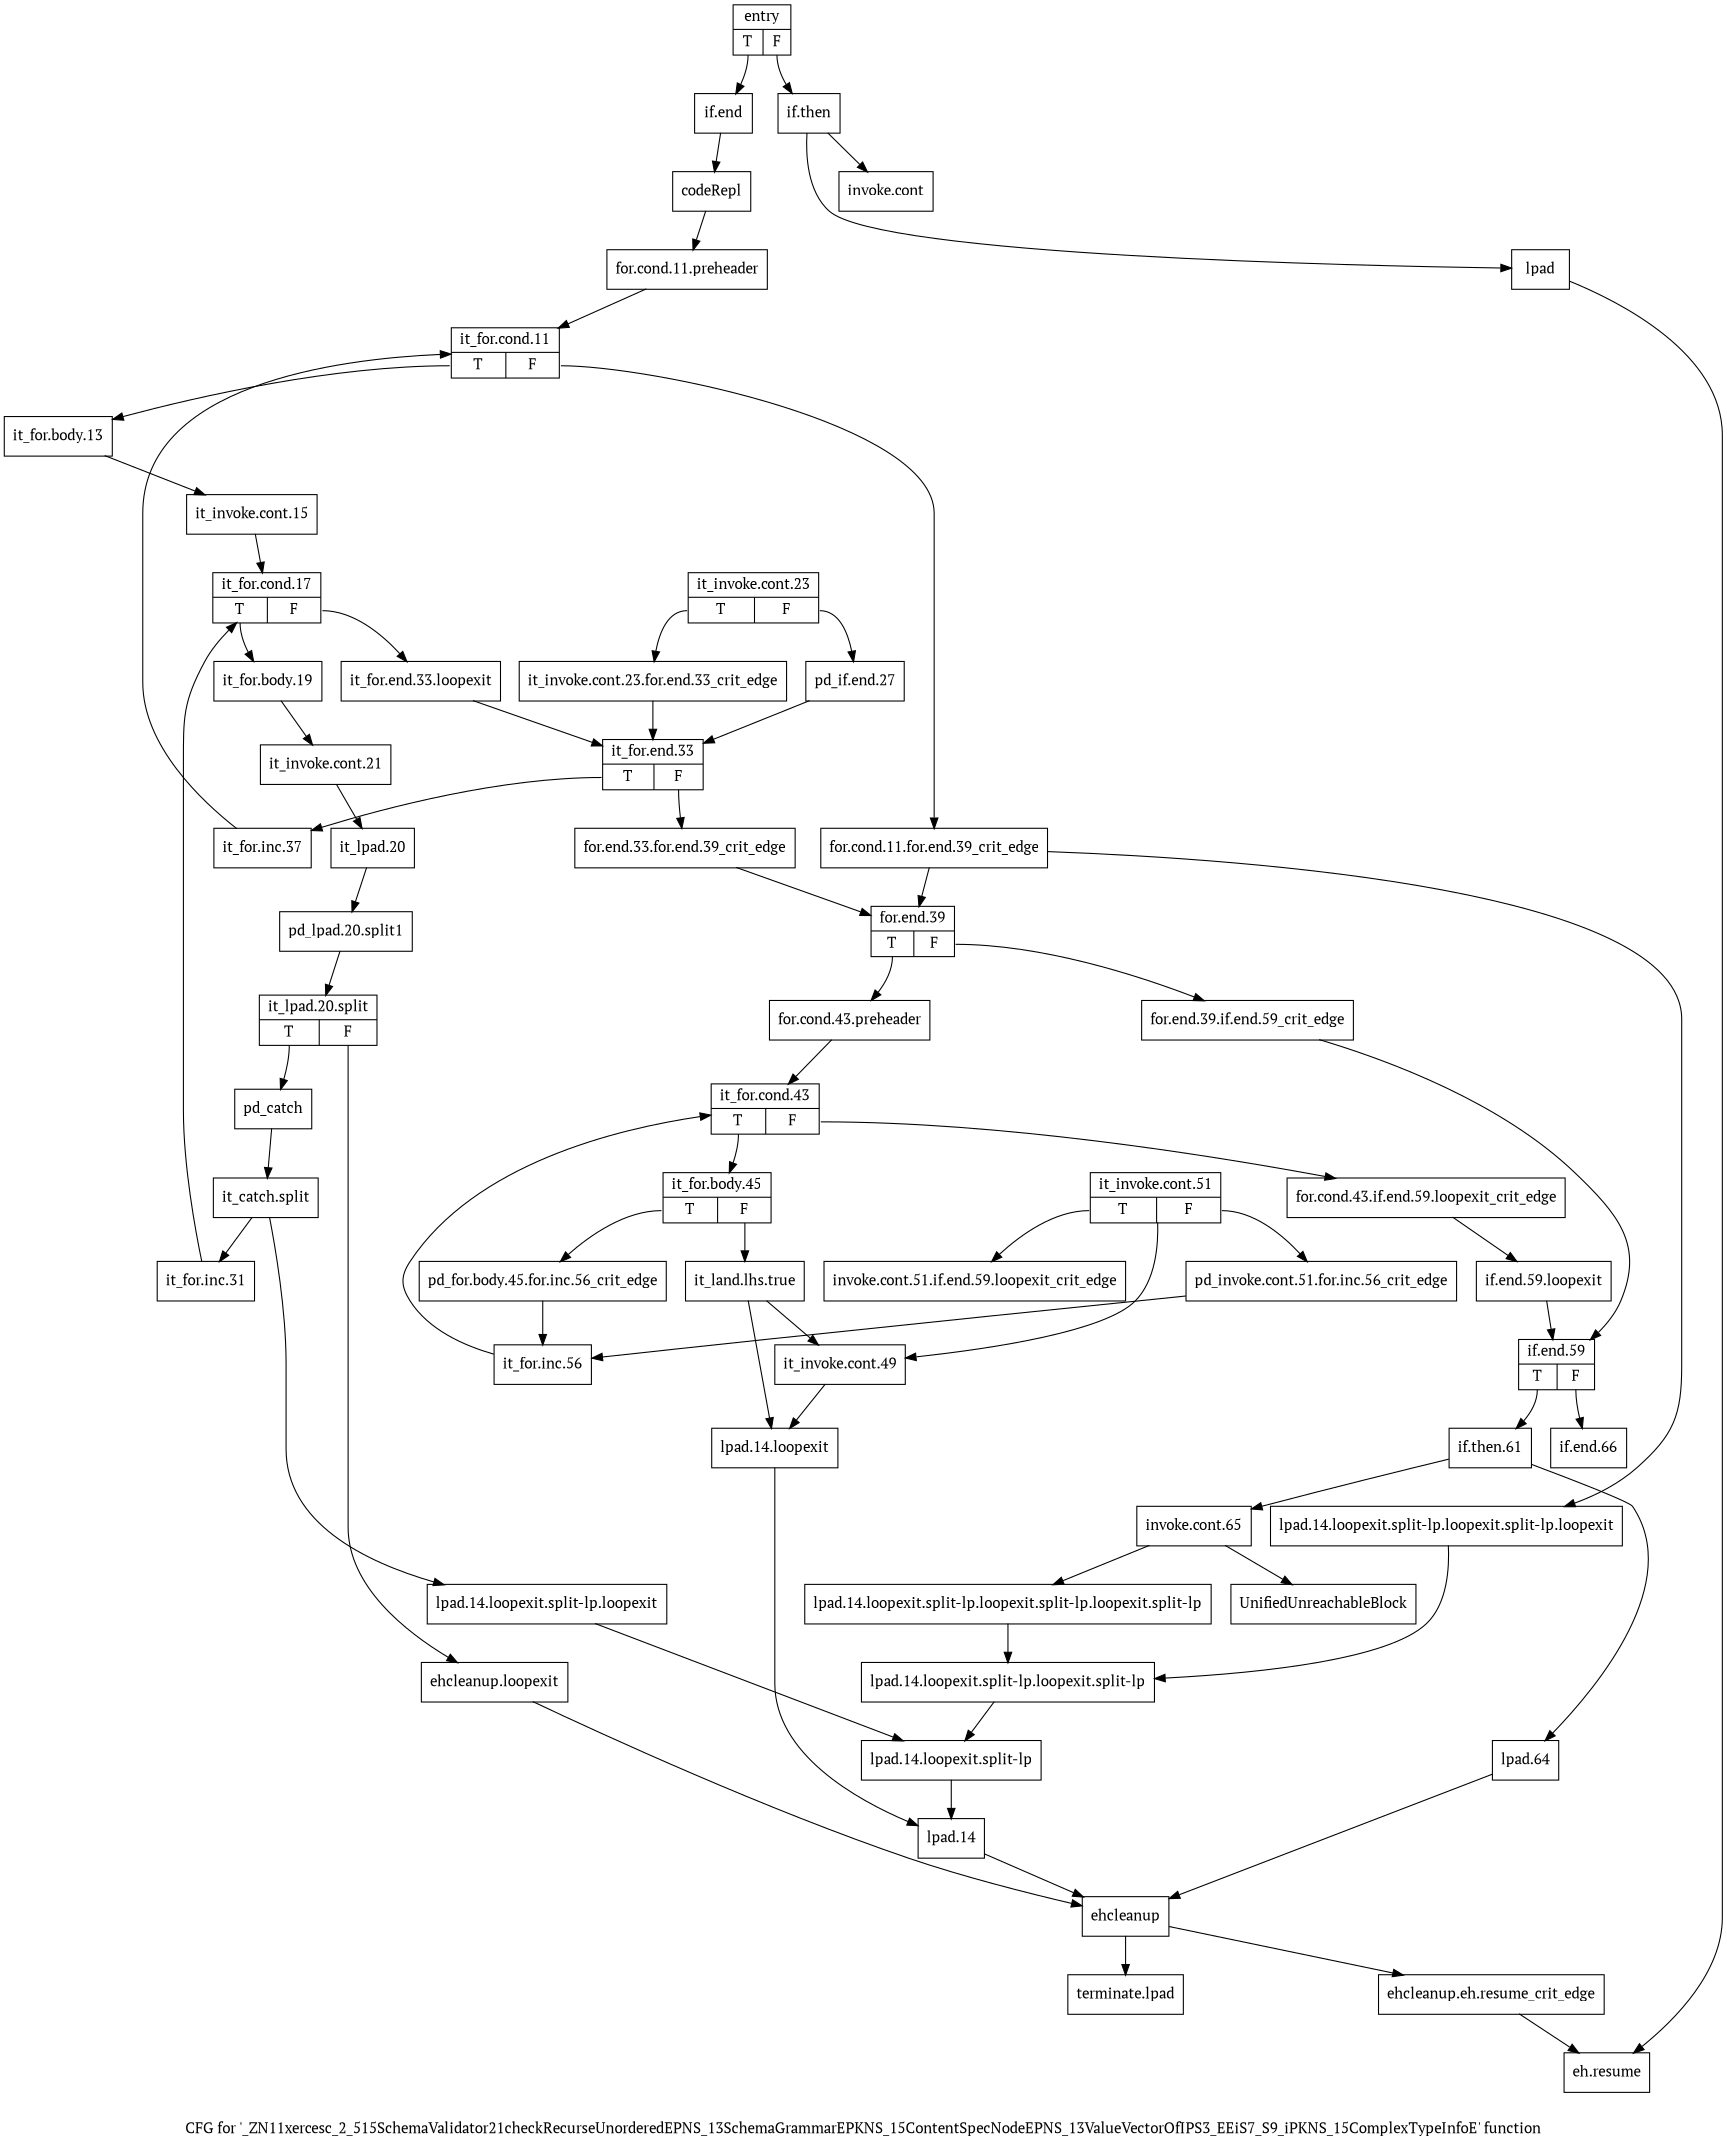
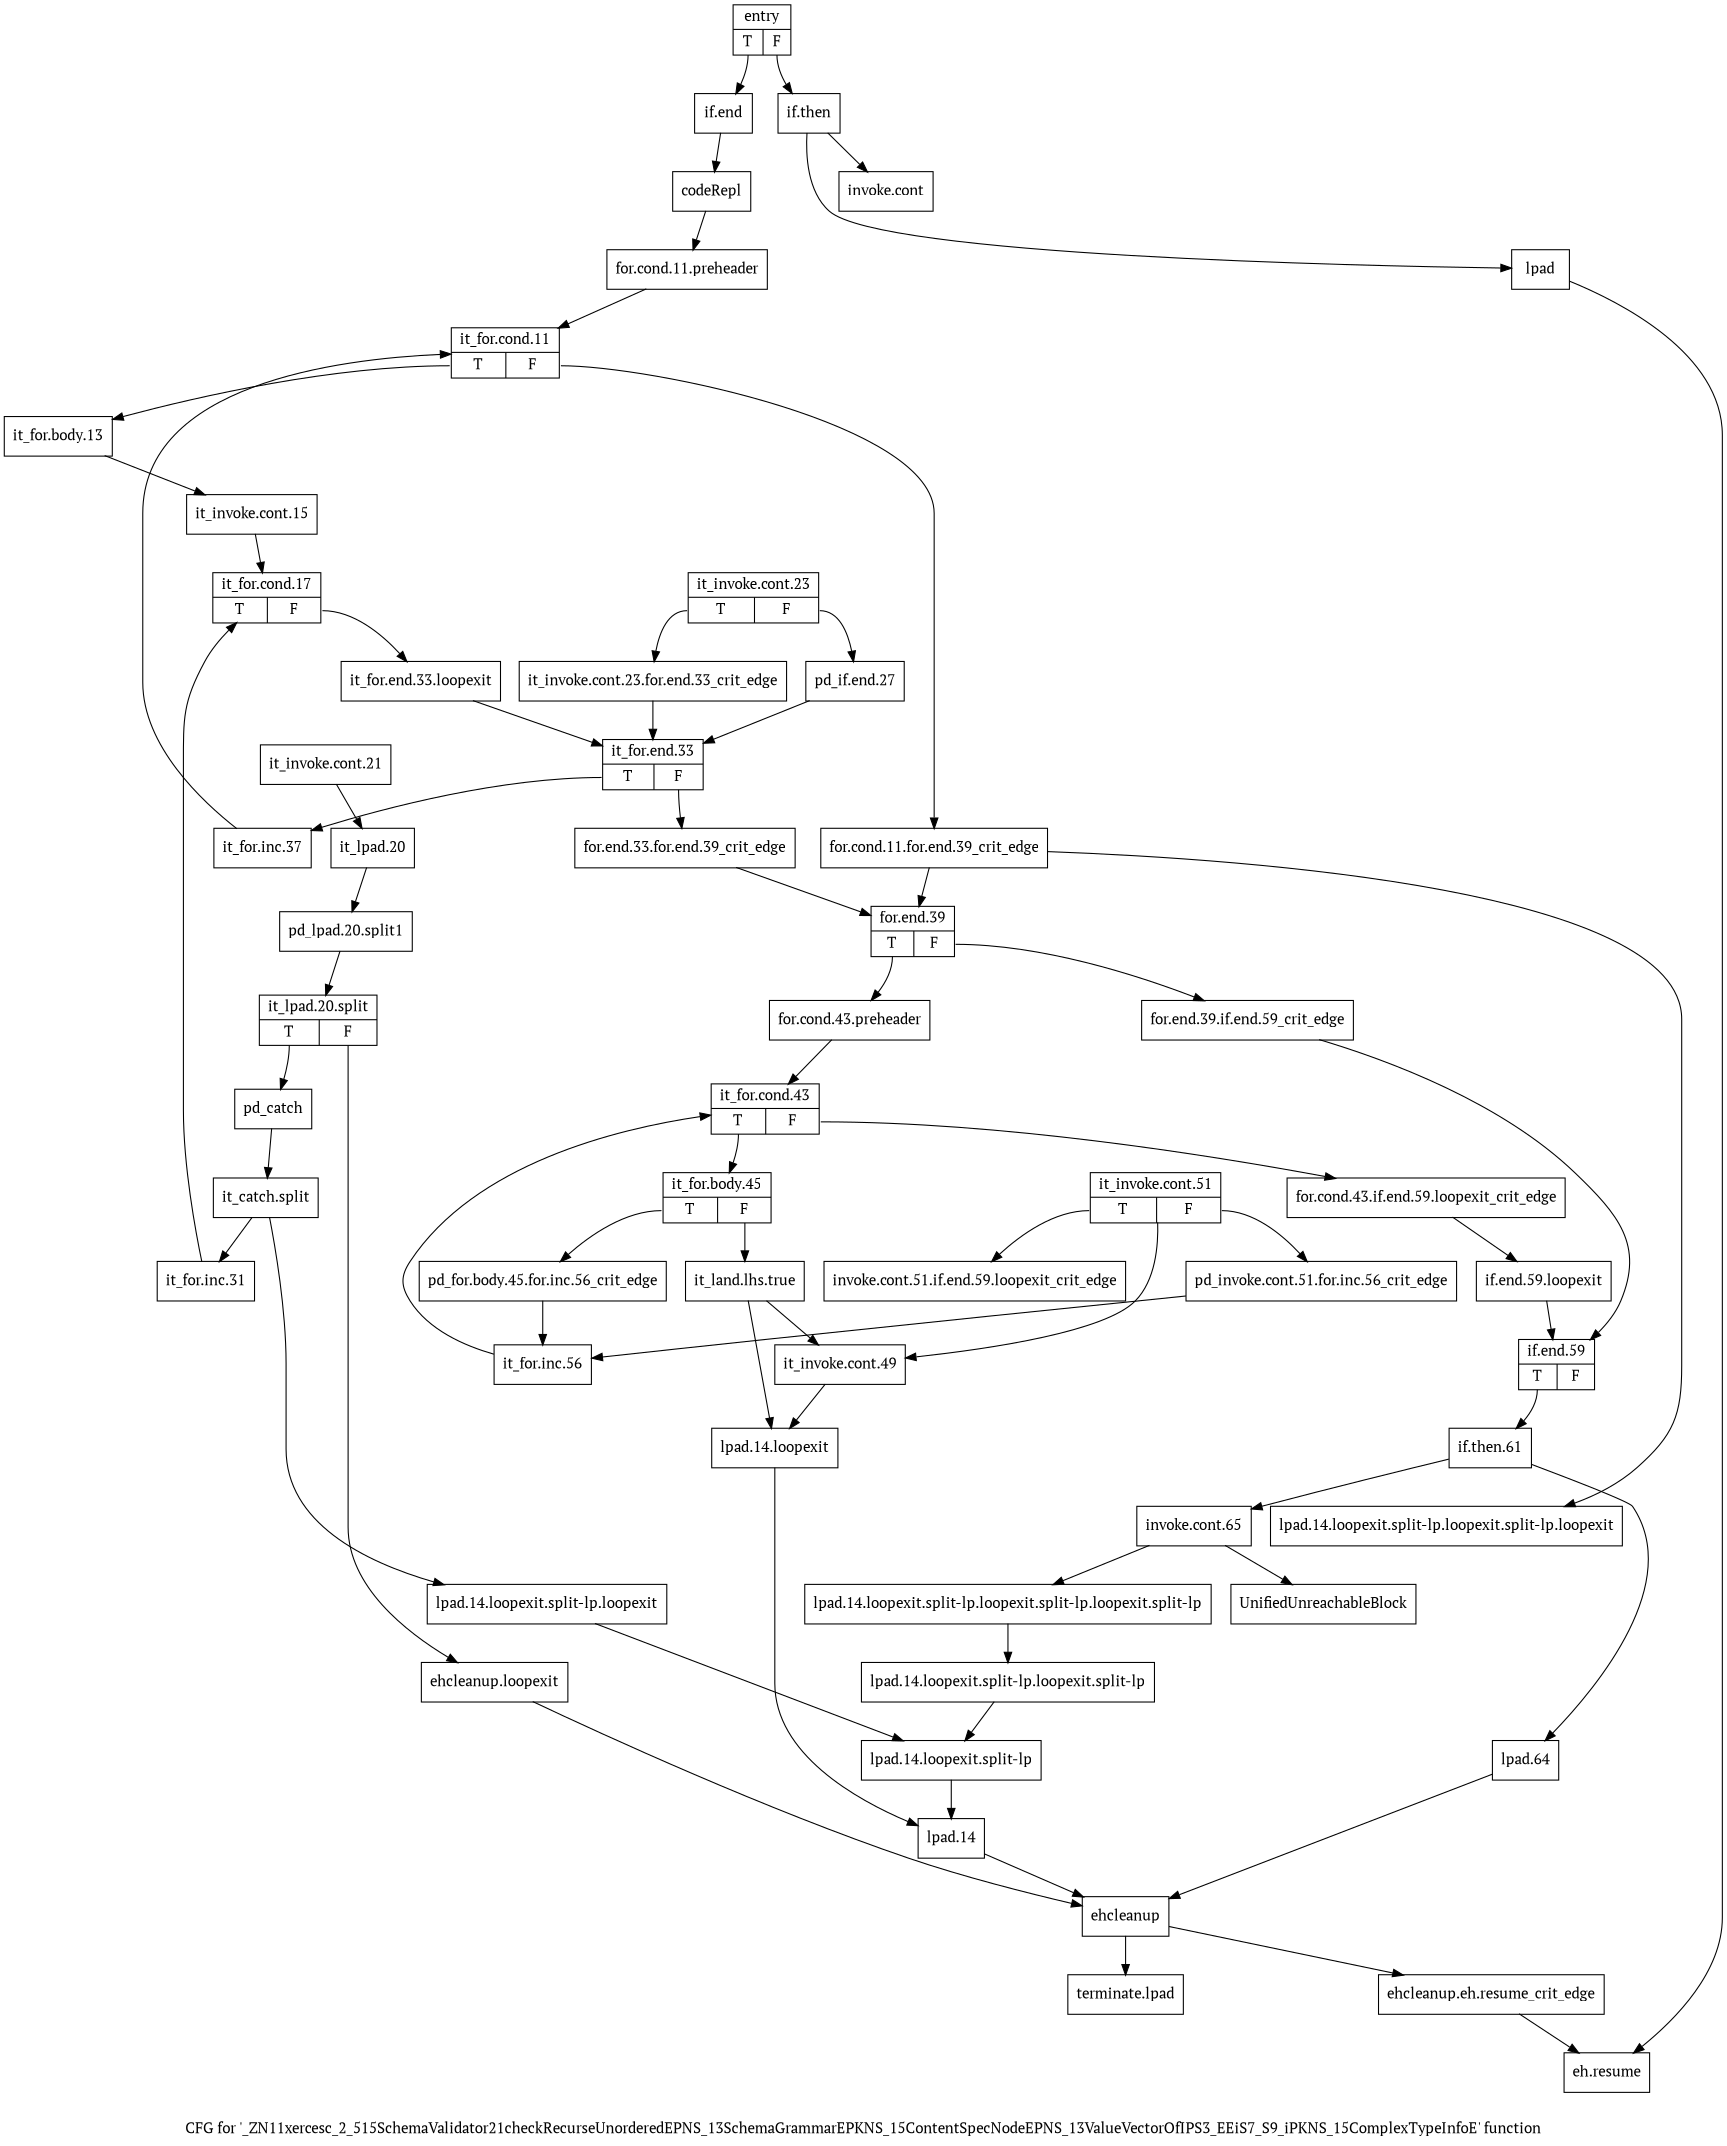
node "it_for.body.19": removed
node "if.end.66": removed
edge "lpad.14.loopexit.split-lp.loopexit.split-lp.loopexit" -> "lpad.14.loopexit.split-lp.loopexit.split-lp": removed
